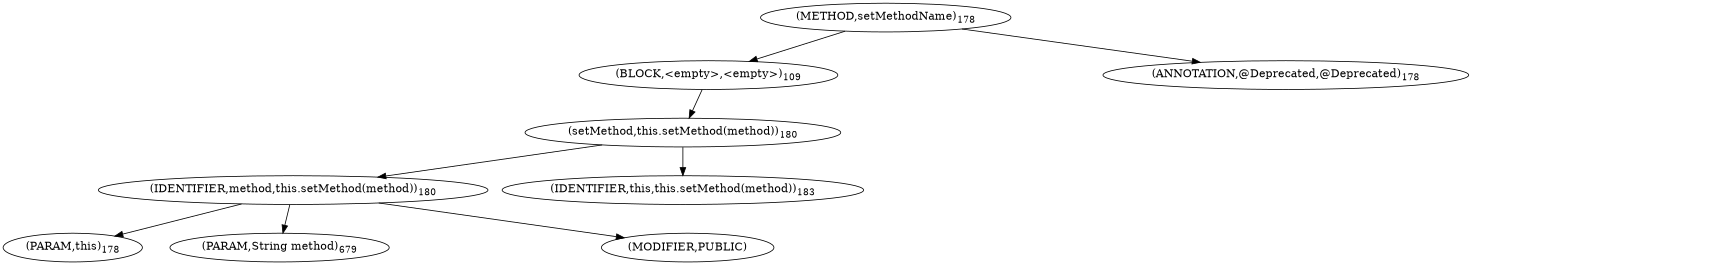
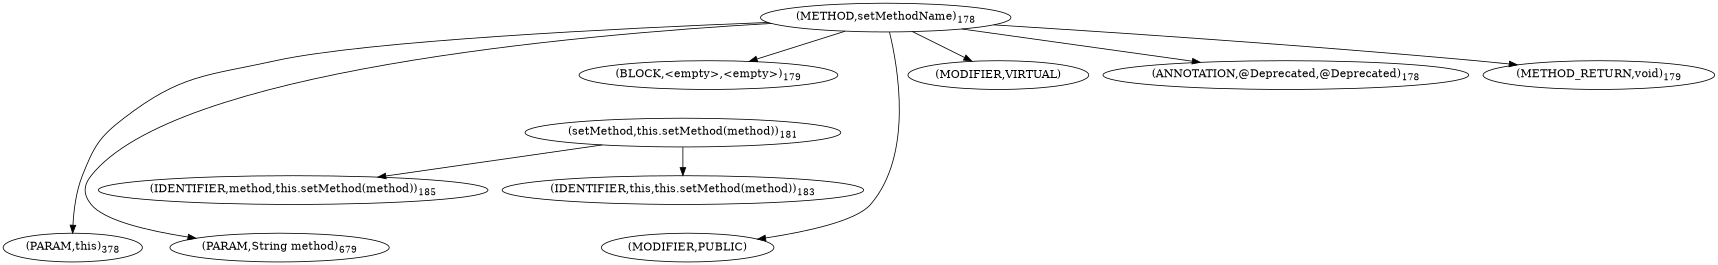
node "(BLOCK,<empty>,<empty>)": text "109" -> "179"
node "(MODIFIER,VIRTUAL)": added
node "(METHOD_RETURN,void)": added
edge "(BLOCK,<empty>,<empty>)" -> "(setMethod,this.setMethod(method))": removed
node "(setMethod,this.setMethod(method))": text "180" -> "181"
node "(IDENTIFIER,method,this.setMethod(method))": text "180" -> "185"
edge "(IDENTIFIER,method,this.setMethod(method))" -> "(PARAM,String method)": now "(METHOD,setMethodName)" -> "(PARAM,String method)"
edge "(IDENTIFIER,method,this.setMethod(method))" -> "(PARAM,this)": now "(METHOD,setMethodName)" -> "(PARAM,this)"
edge "(IDENTIFIER,method,this.setMethod(method))" -> "(MODIFIER,PUBLIC)": now "(METHOD,setMethodName)" -> "(MODIFIER,PUBLIC)"
node "(PARAM,this)": text "178" -> "378"
